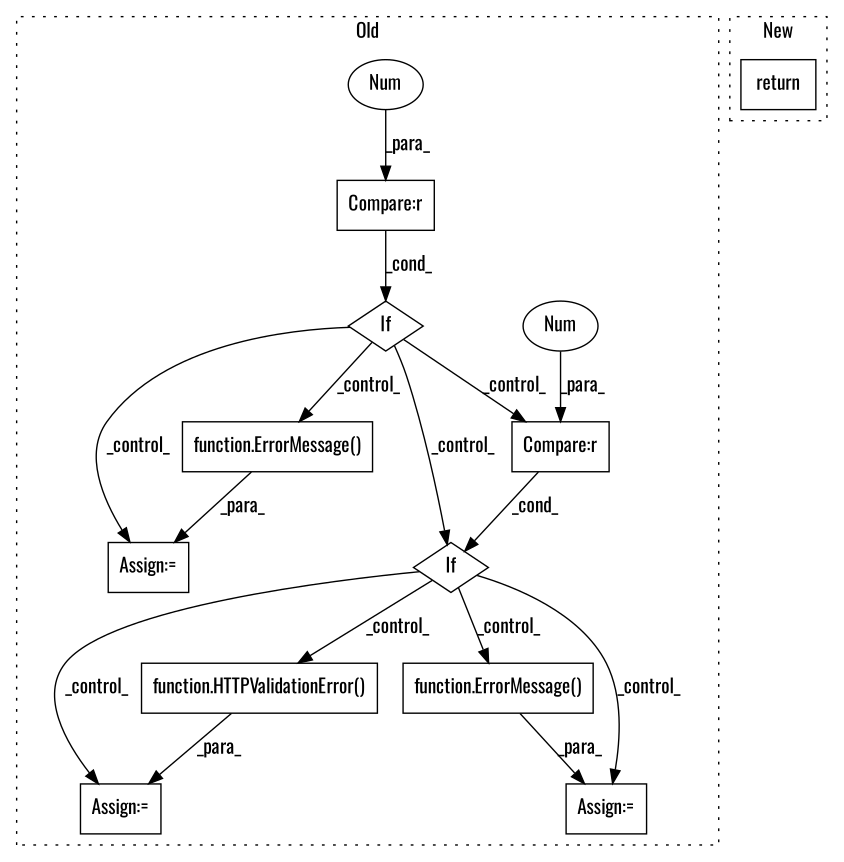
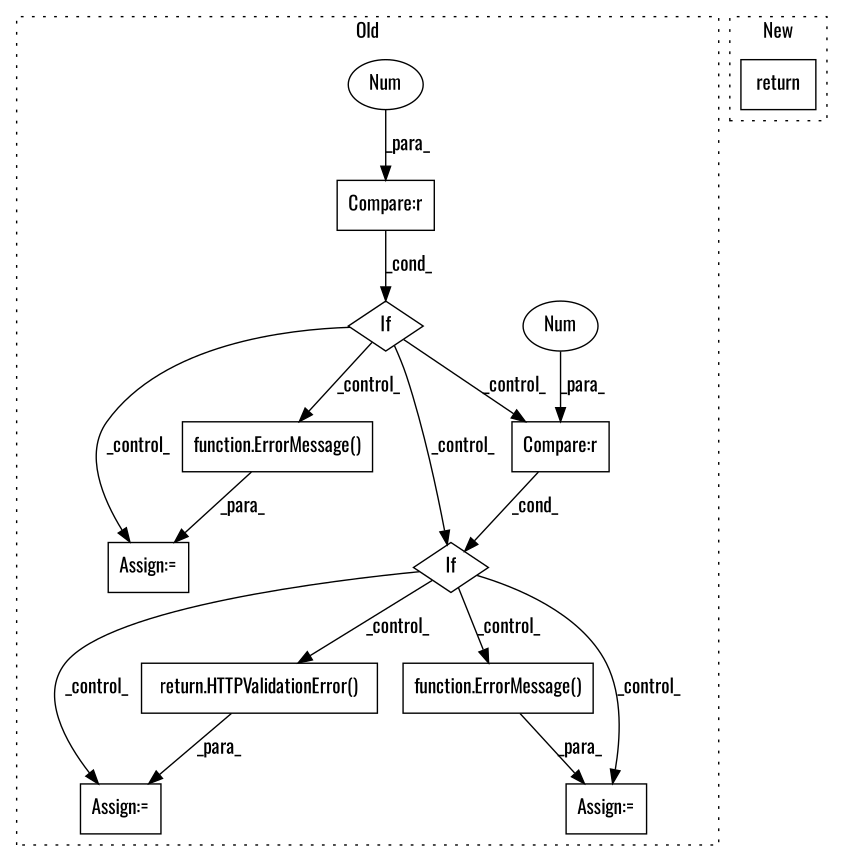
node "function.HTTPValidationError()": label "function.HTTPValidationError()" -> "return.HTTPValidationError()"
